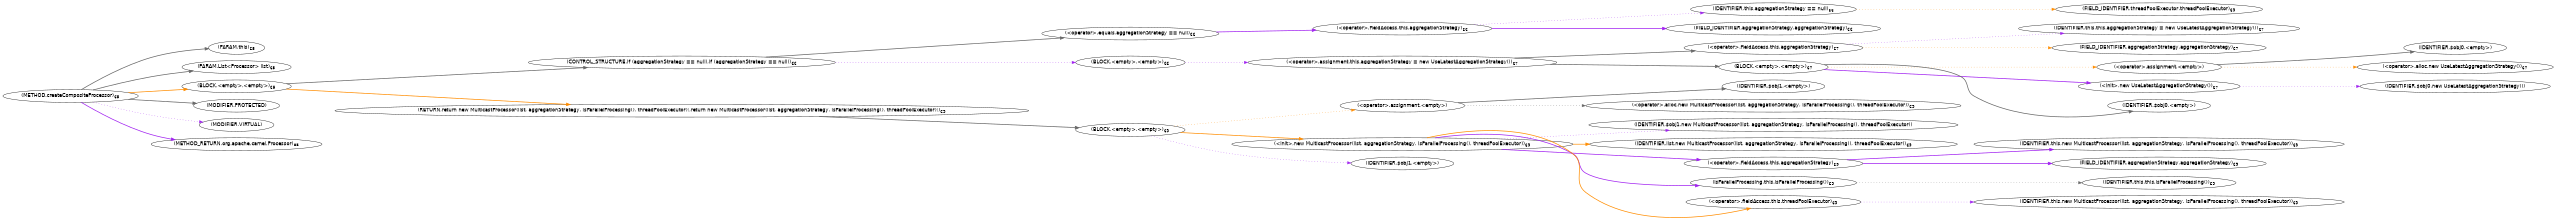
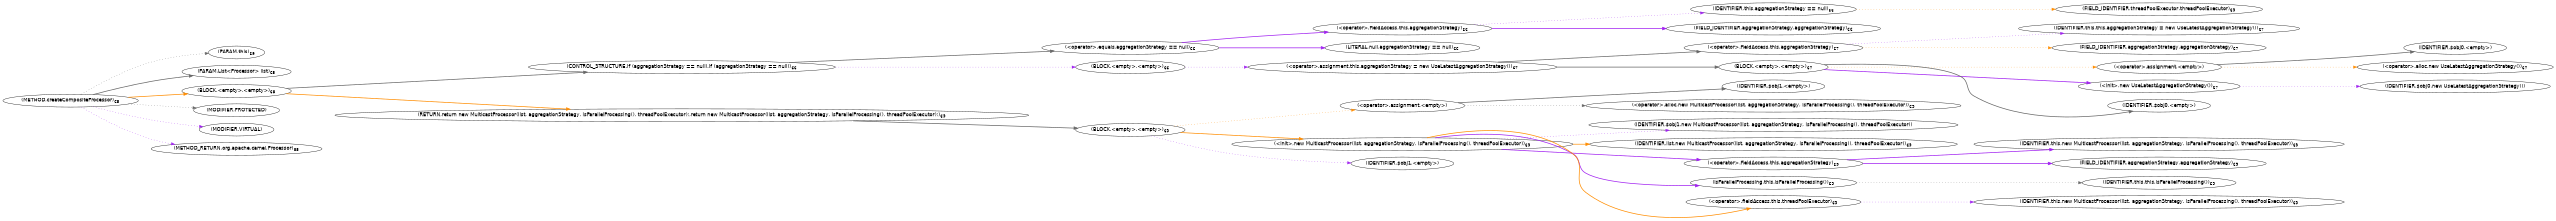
node "(LITERAL,null,aggregationStrategy == null)": added
edge "(METHOD,createCompositeProcessor)" -> "(PARAM,this)": style bold -> dotted
edge "(METHOD,createCompositeProcessor)" -> "(MODIFIER,PROTECTED)": style bold -> dotted
edge "(METHOD,createCompositeProcessor)" -> "(METHOD_RETURN,org.apache.camel.Processor)": style bold -> dotted
